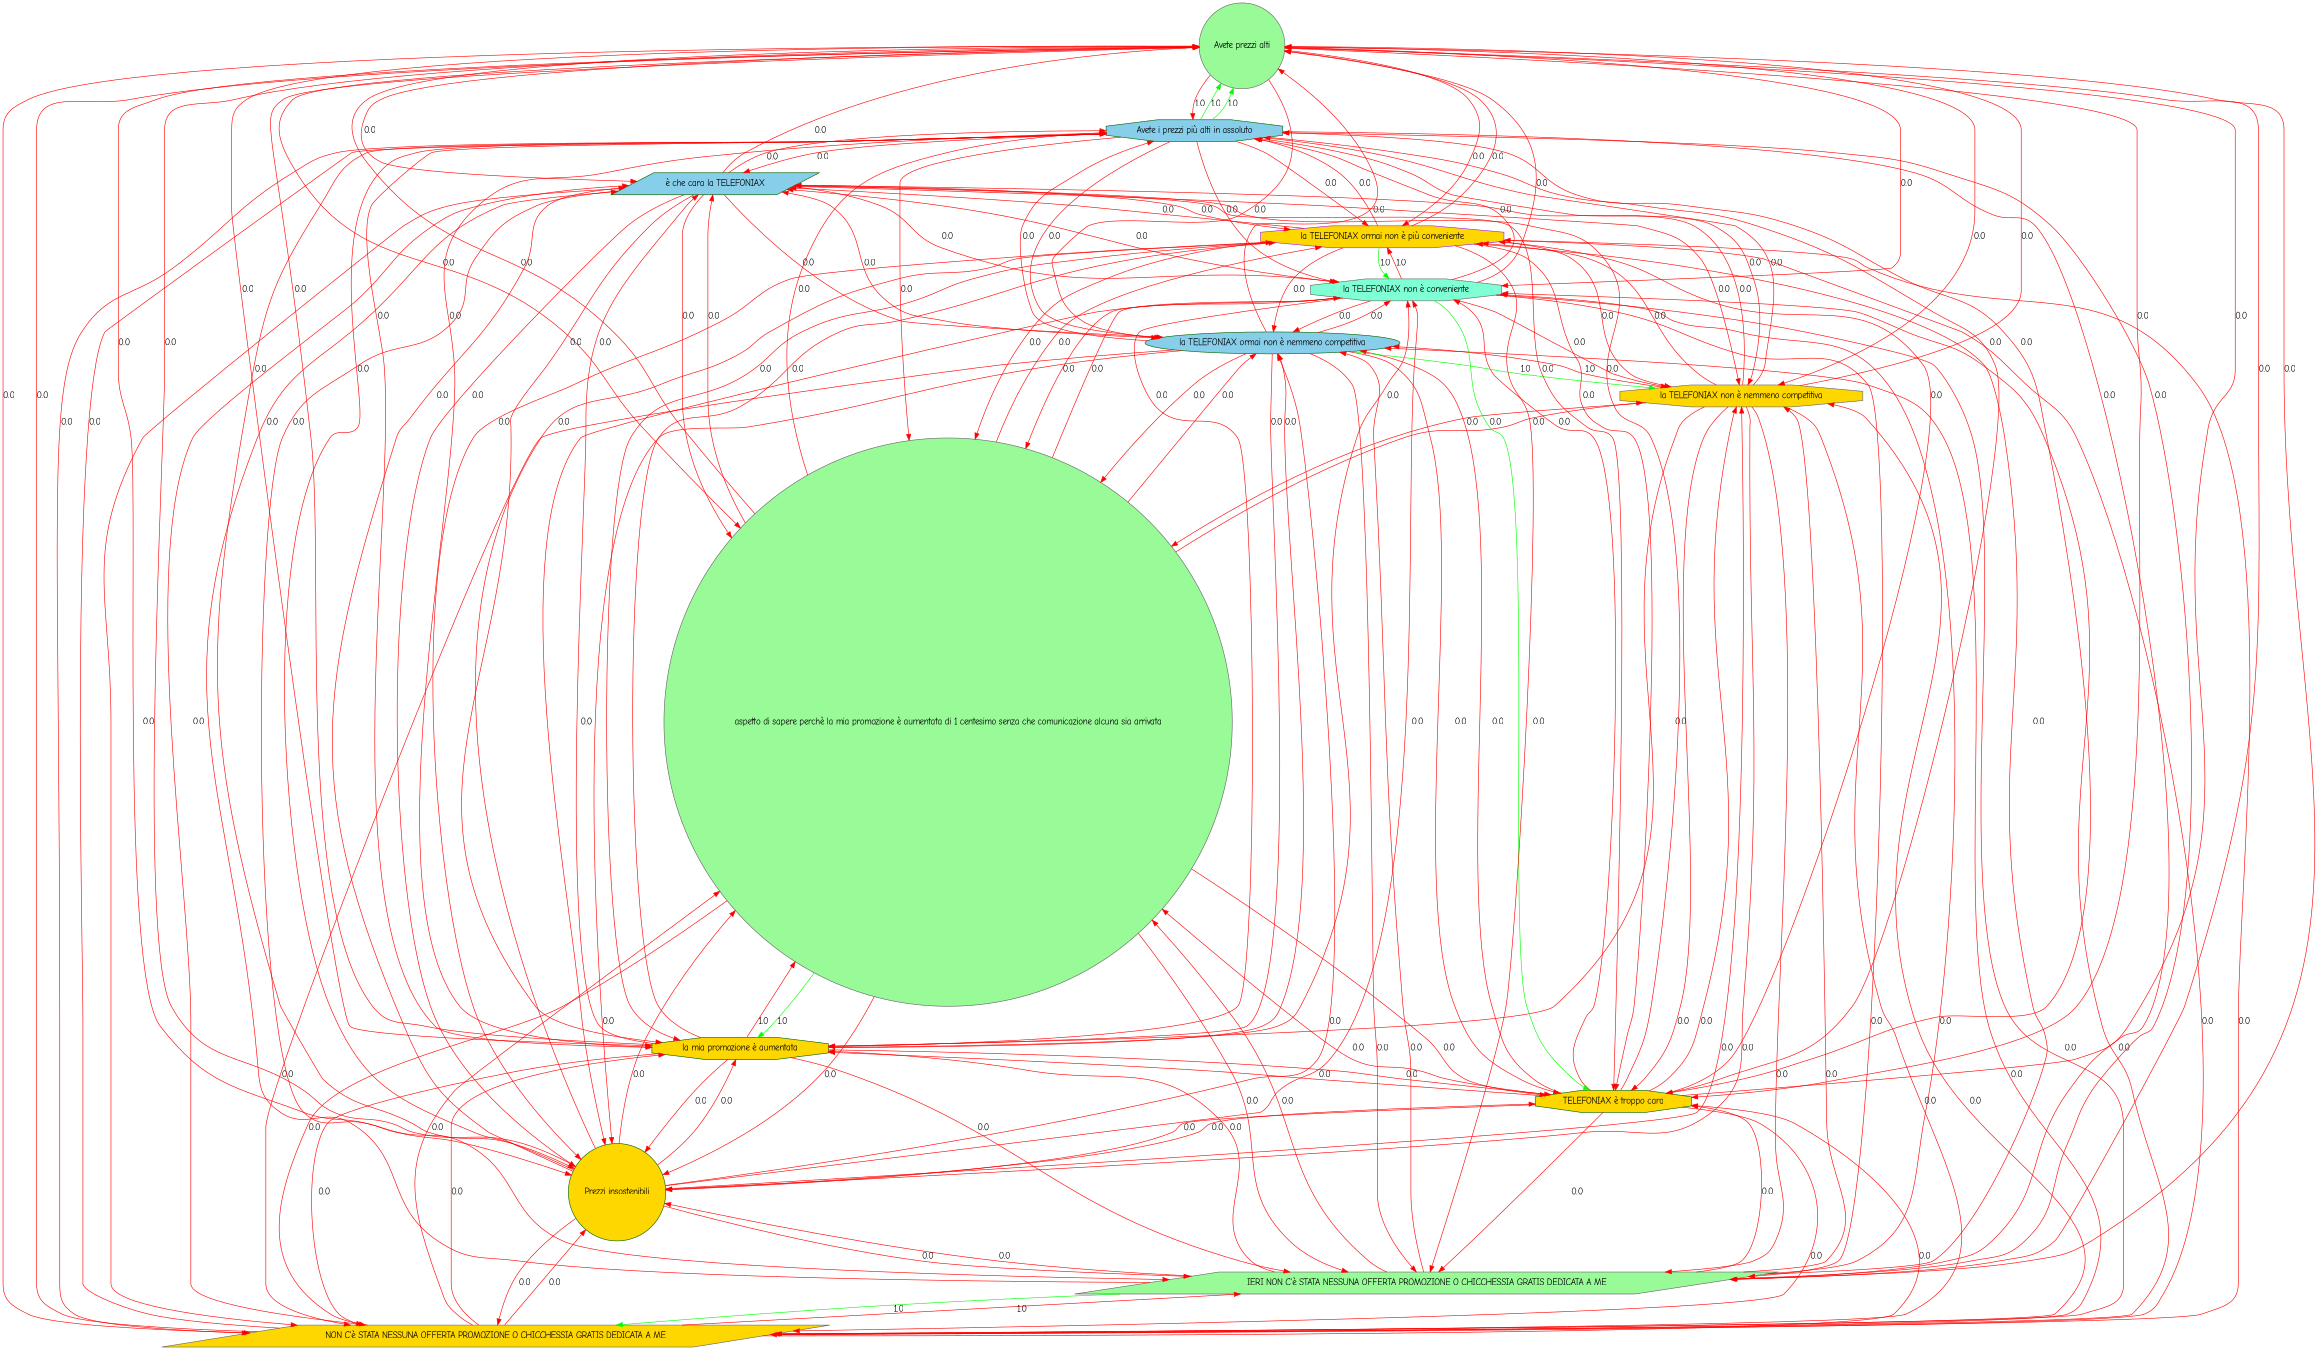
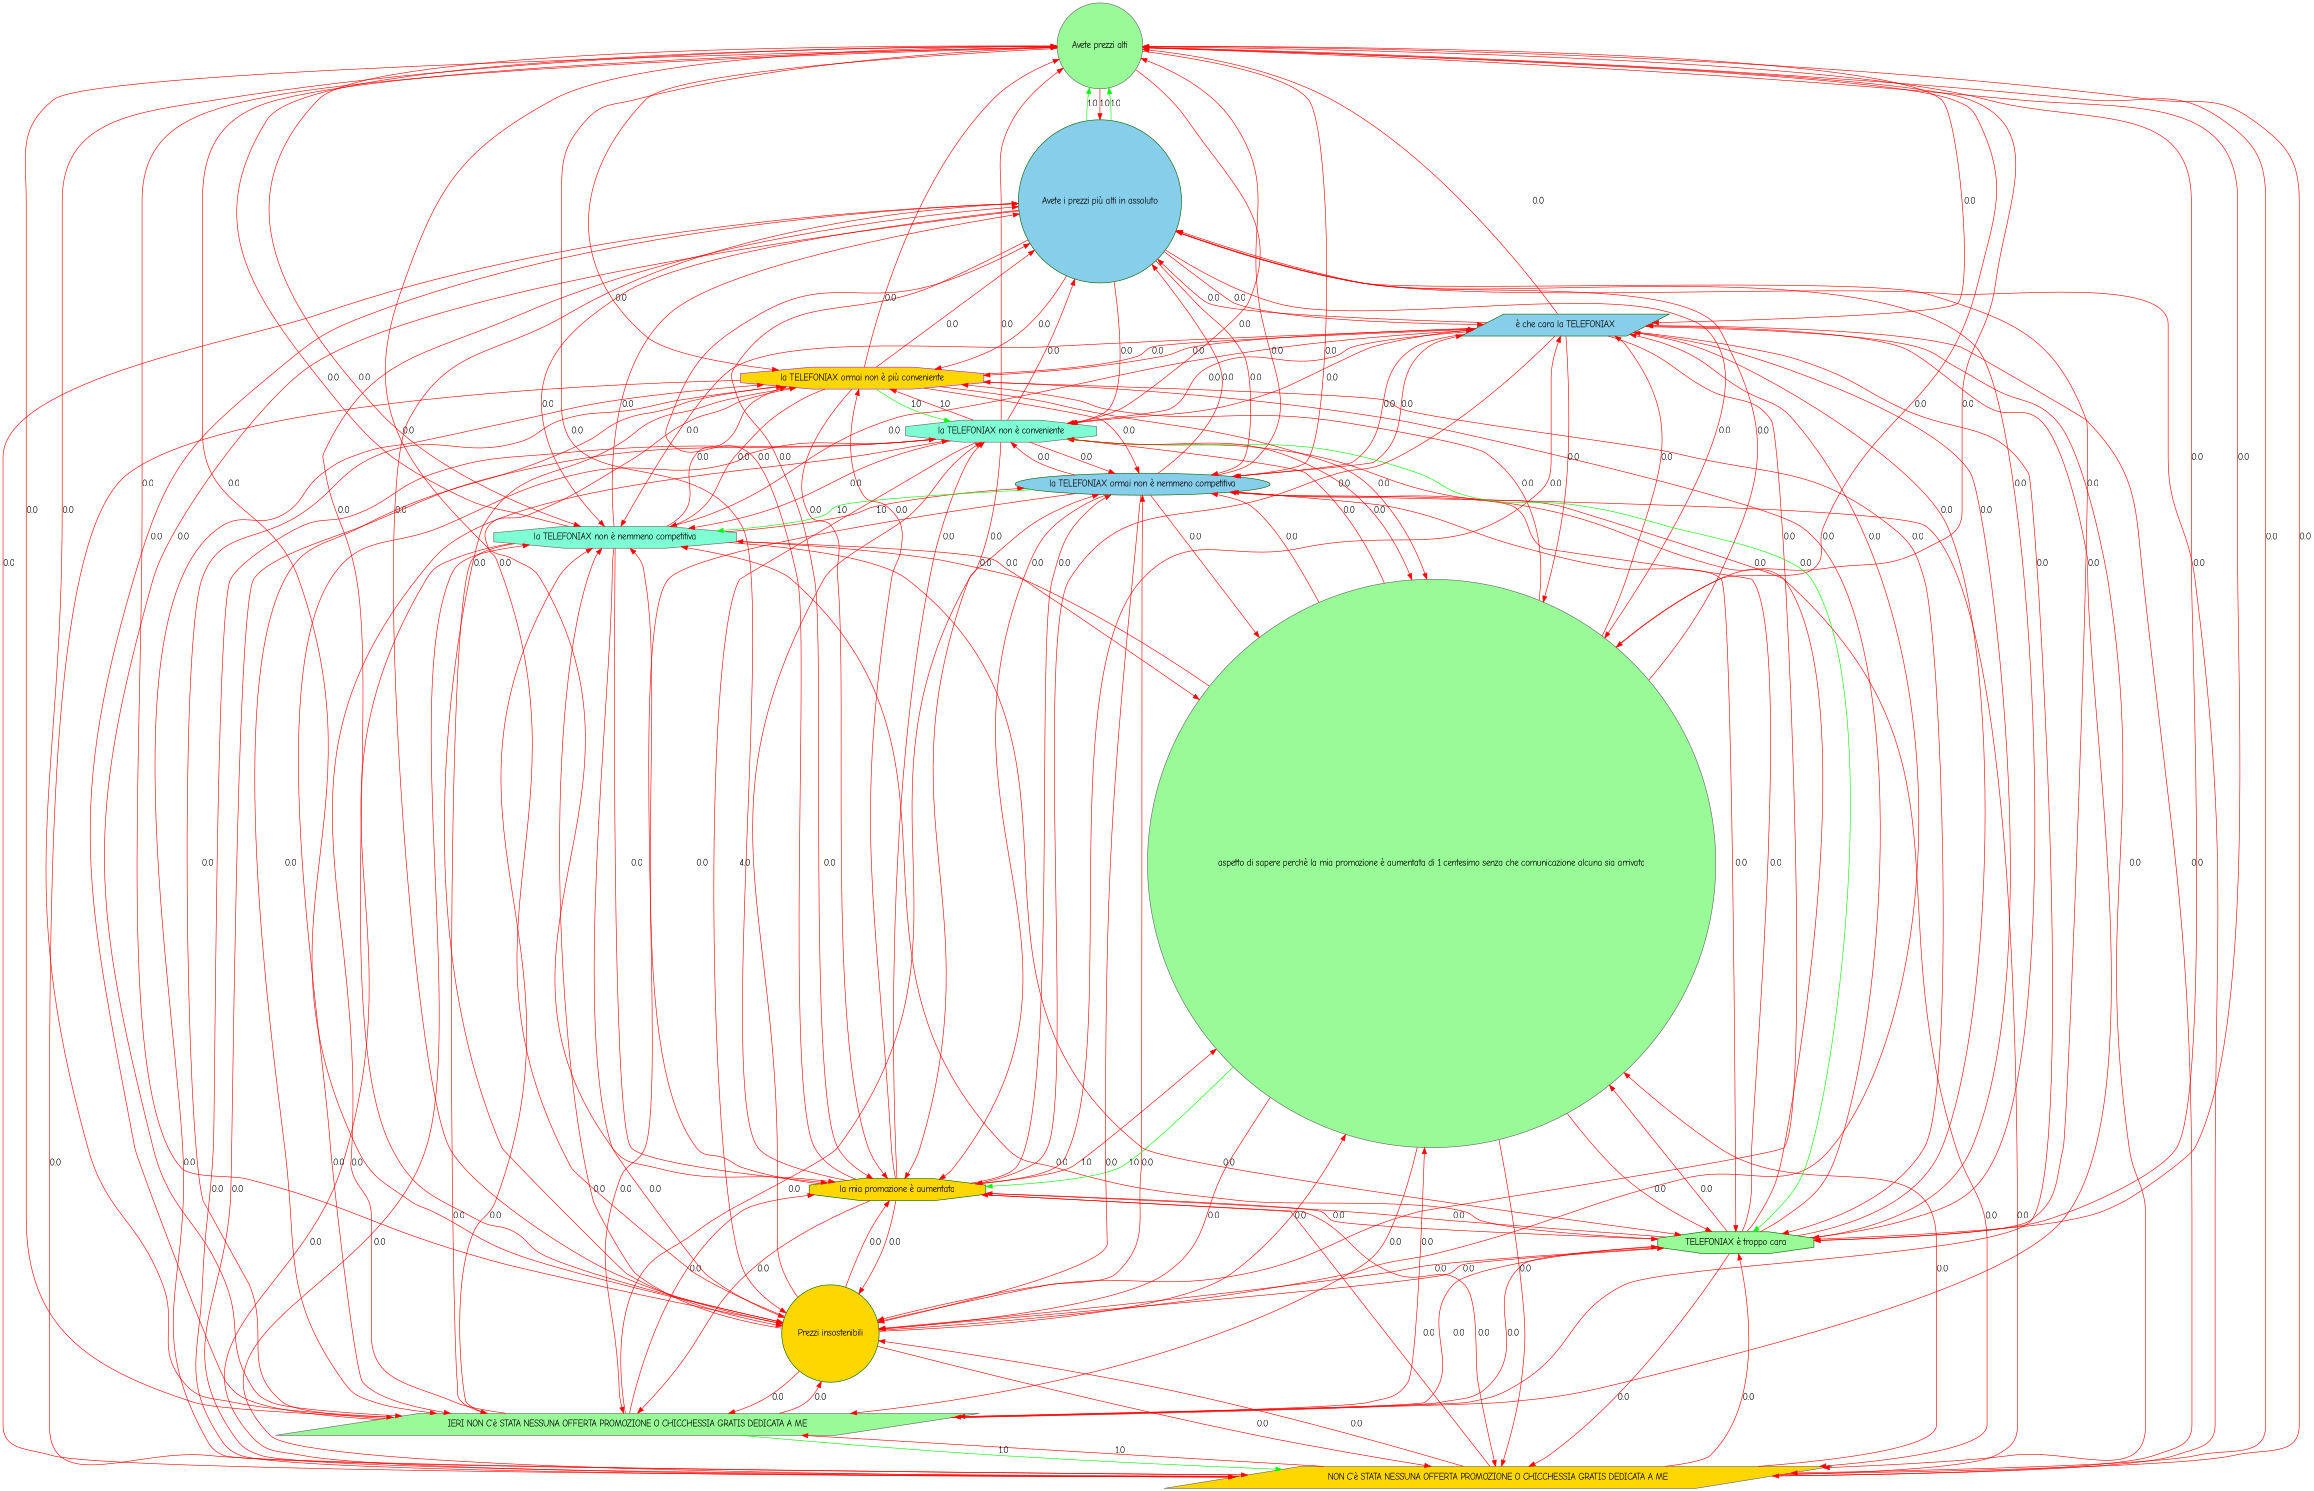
node "Avete i prezzi più alti in assoluto": shape octagon -> circle
node "la TELEFONIAX non è nemmeno competitiva": fillcolor gold -> aquamarine
edge "la TELEFONIAX non è conveniente" -> "Prezzi insostenibili": label "0.0" -> "4.0"
edge "la mia promozione è aumentata" -> "la TELEFONIAX non è nemmeno competitiva": added, label "0.0"
node "TELEFONIAX è troppo cara": fillcolor gold -> palegreen
